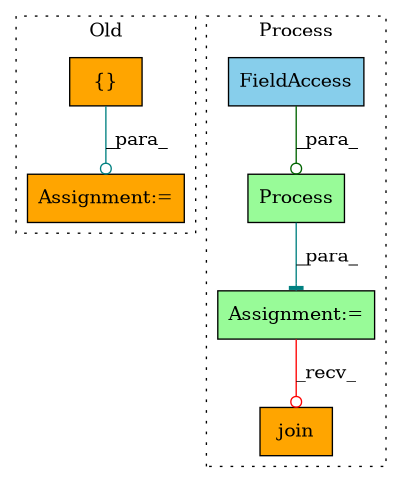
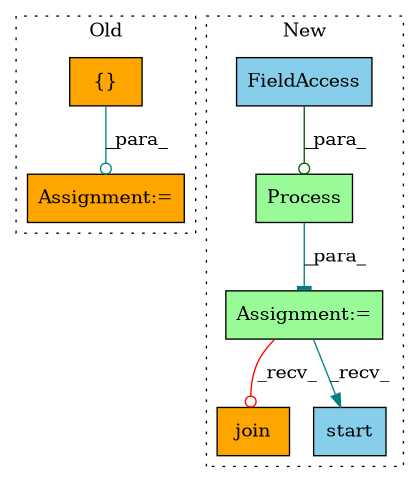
cluster "Process": label "Process" -> "New"
node "start": added
